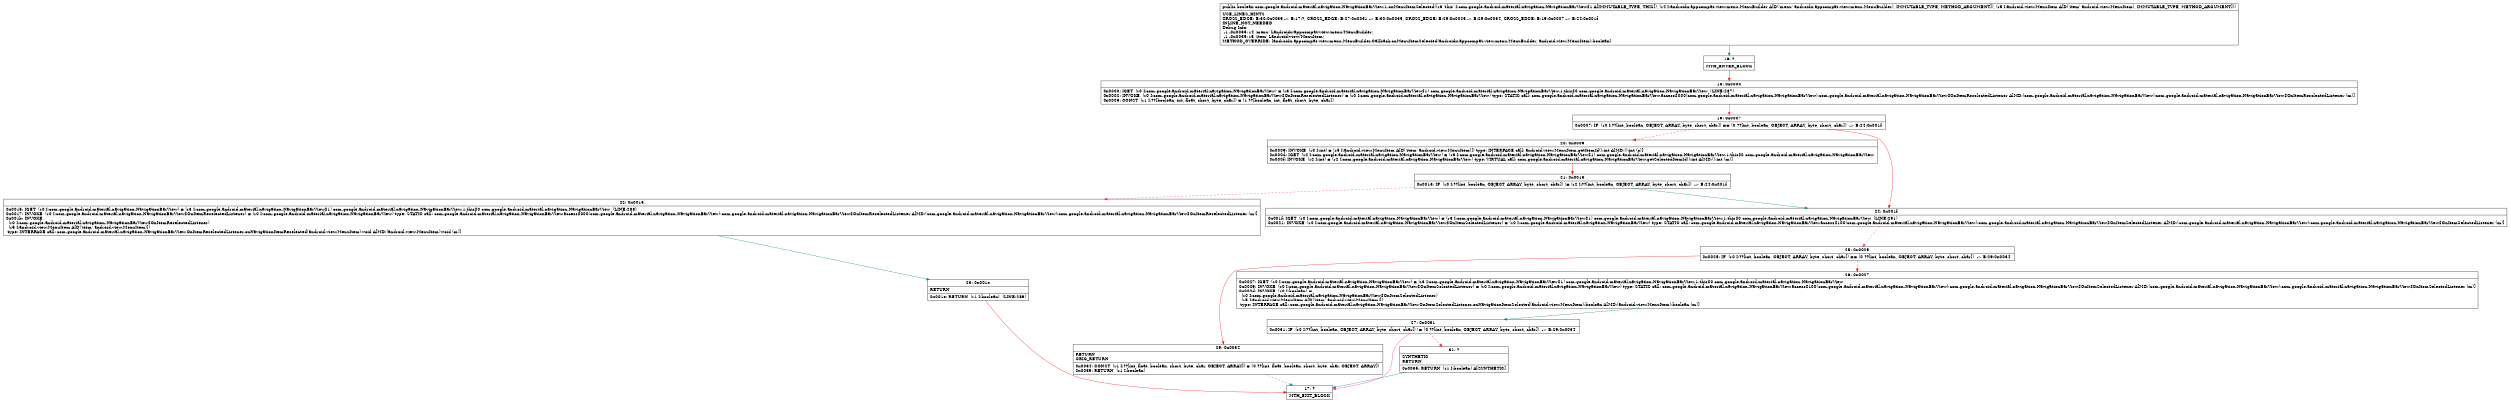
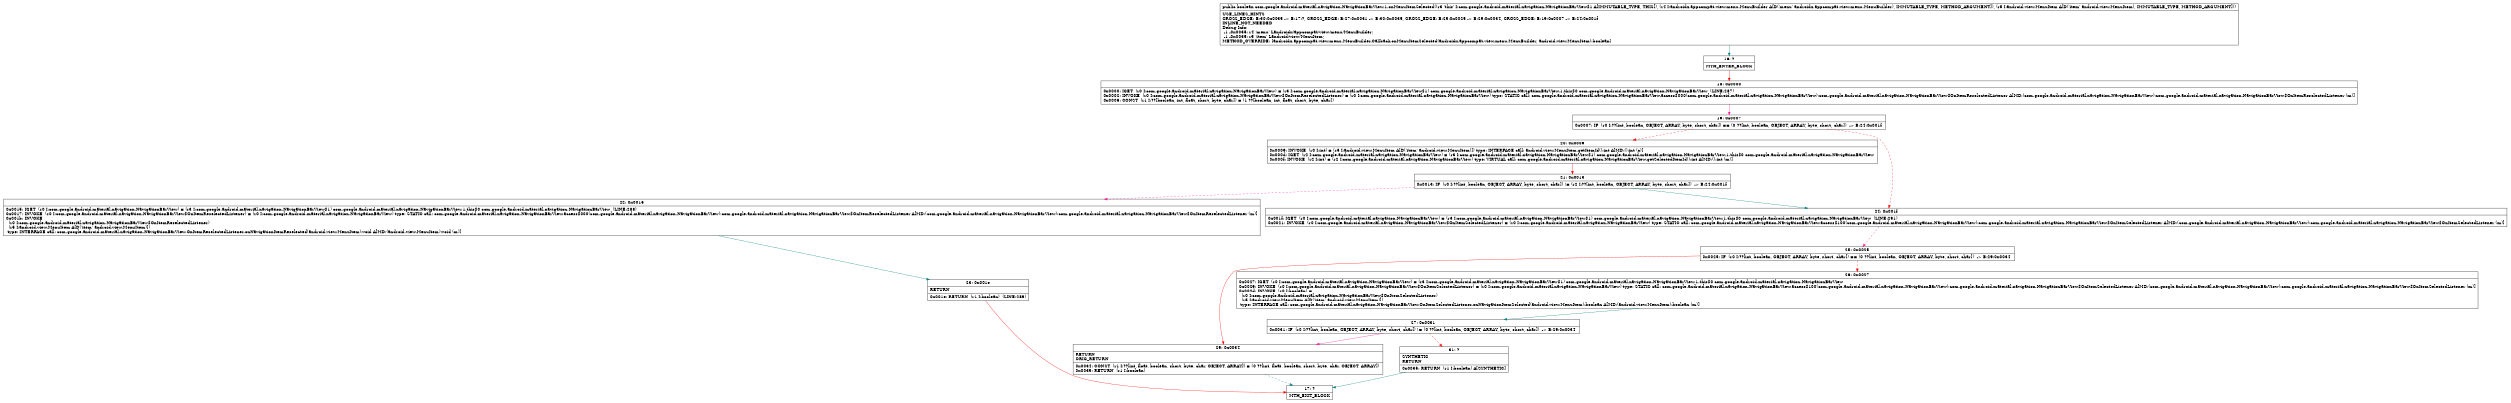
edge "19: 0x0007" -> "24: 0x001f": style solid -> dashed
edge "27: 0x0031" -> "17: ?": now "27: 0x0031" -> "29: 0x0034"
